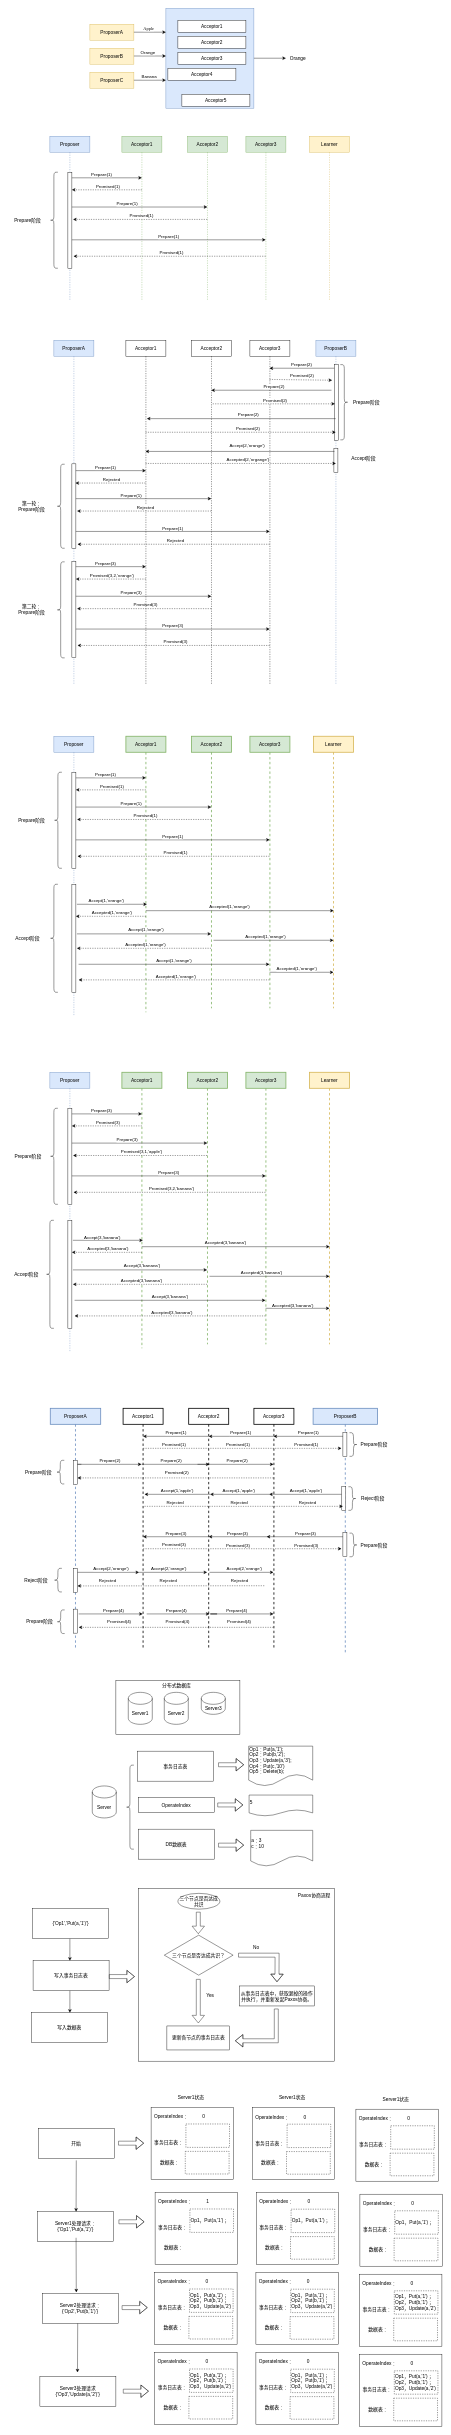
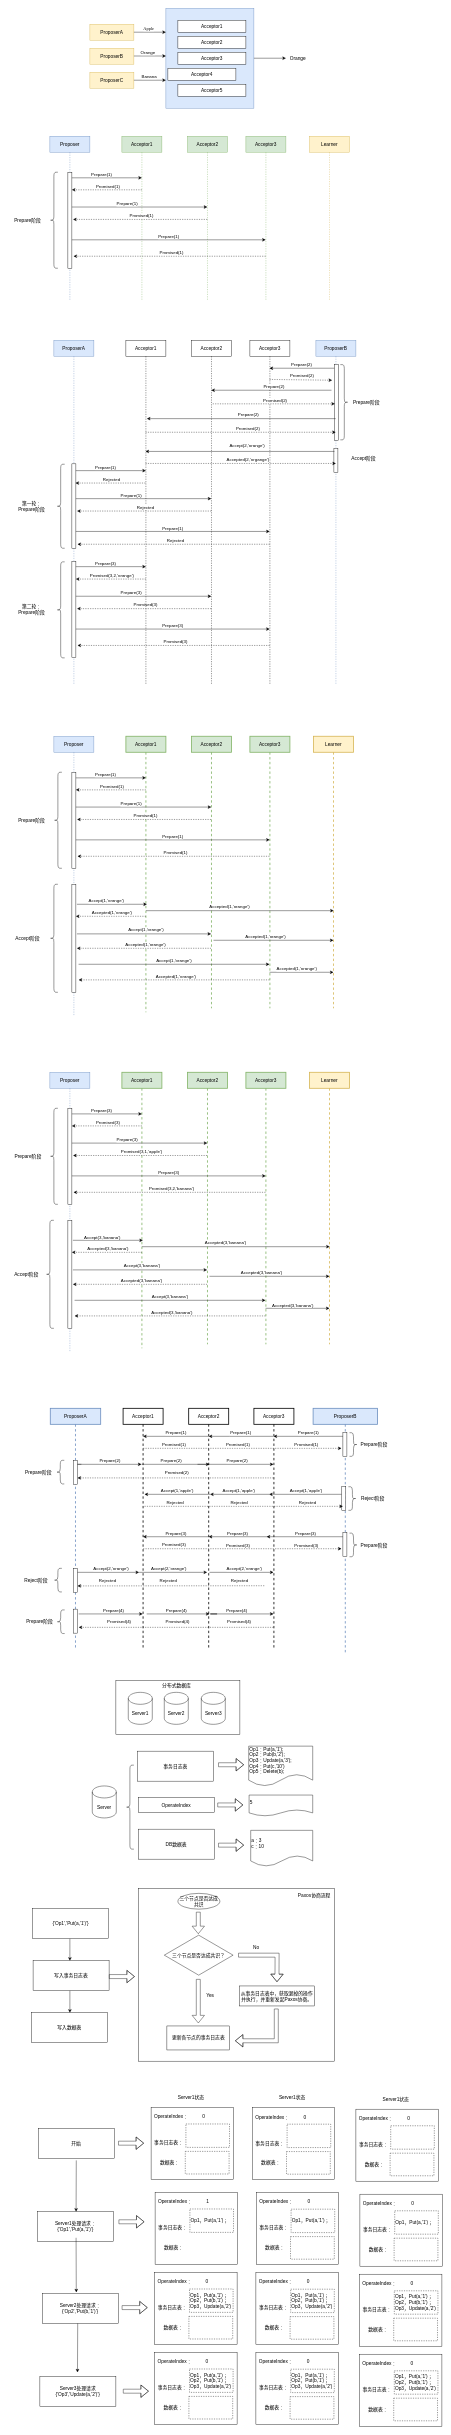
node "Acceptor5": moved (216, 100) -> (212, 90)
node "Server3": size 24x22 -> 24x32
